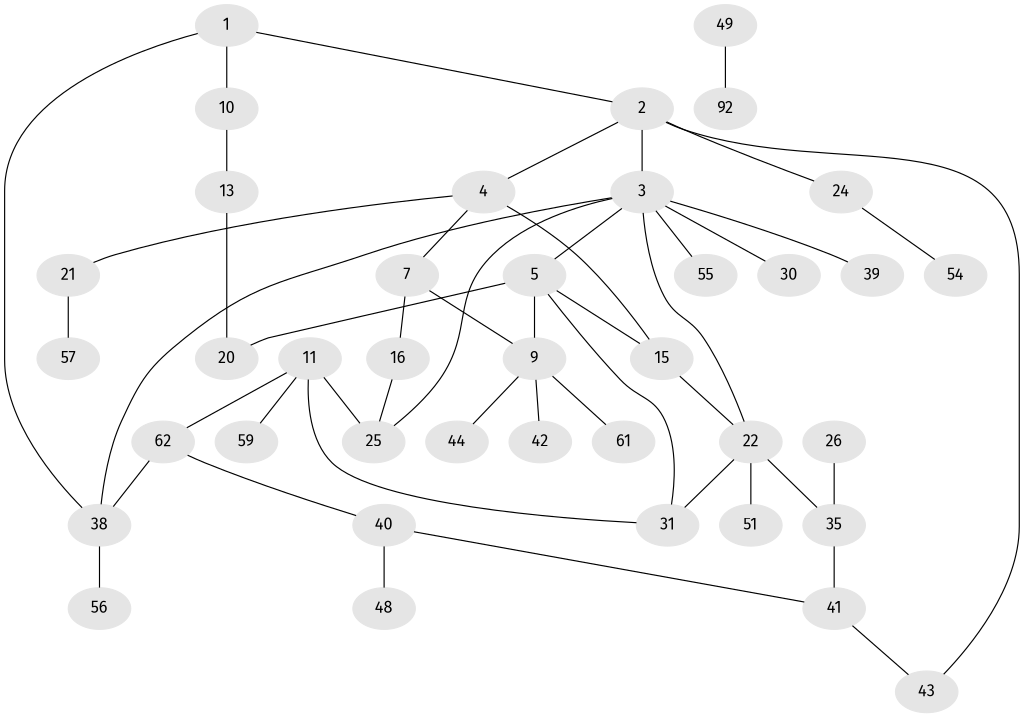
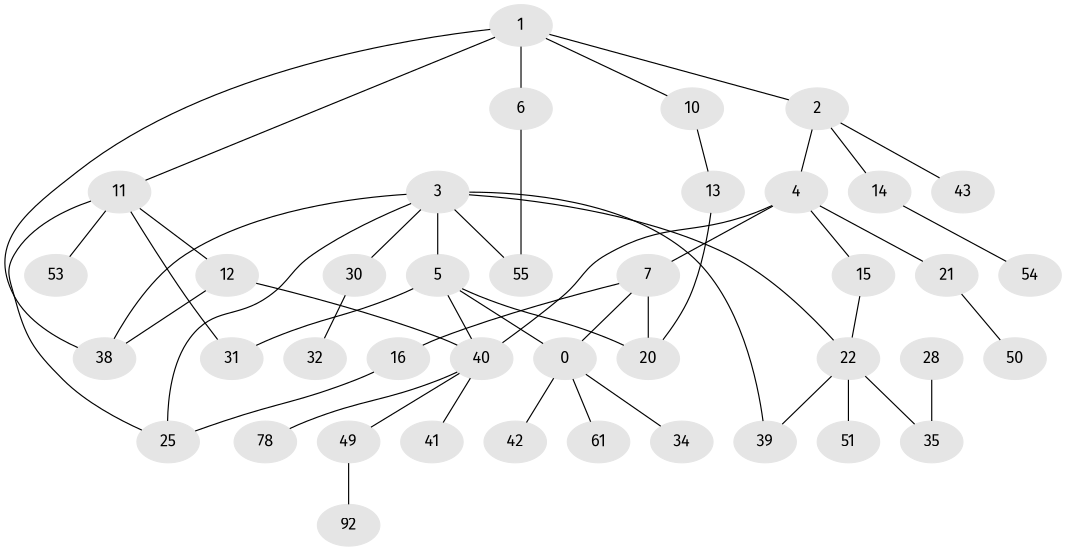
edge "1" -- "11": added
node "6": added
edge "2" -- "3": removed
node "24": label "24" -> "14"
edge "4" -- "40": added
edge "5" -- "15": now "5" -- "40"
edge "7" -- "20": added
node "57": label "57" -> "50"
node "32": added
node "9": label "9" -> "0"
edge "40" -- "49": added
node "62": label "62" -> "12"
node "59": label "59" -> "53"
node "44": label "44" -> "34"
node "26": label "26" -> "28"
edge "22" -- "31": now "22" -- "39"
edge "35" -- "41": removed
node "56": removed
node "48": label "48" -> "78"
edge "41" -- "43": removed
